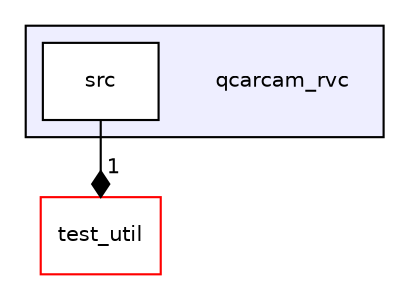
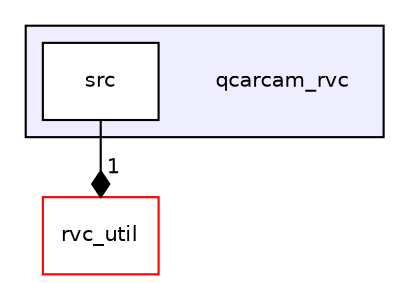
node "test_util": label "test_util" -> "rvc_util"
